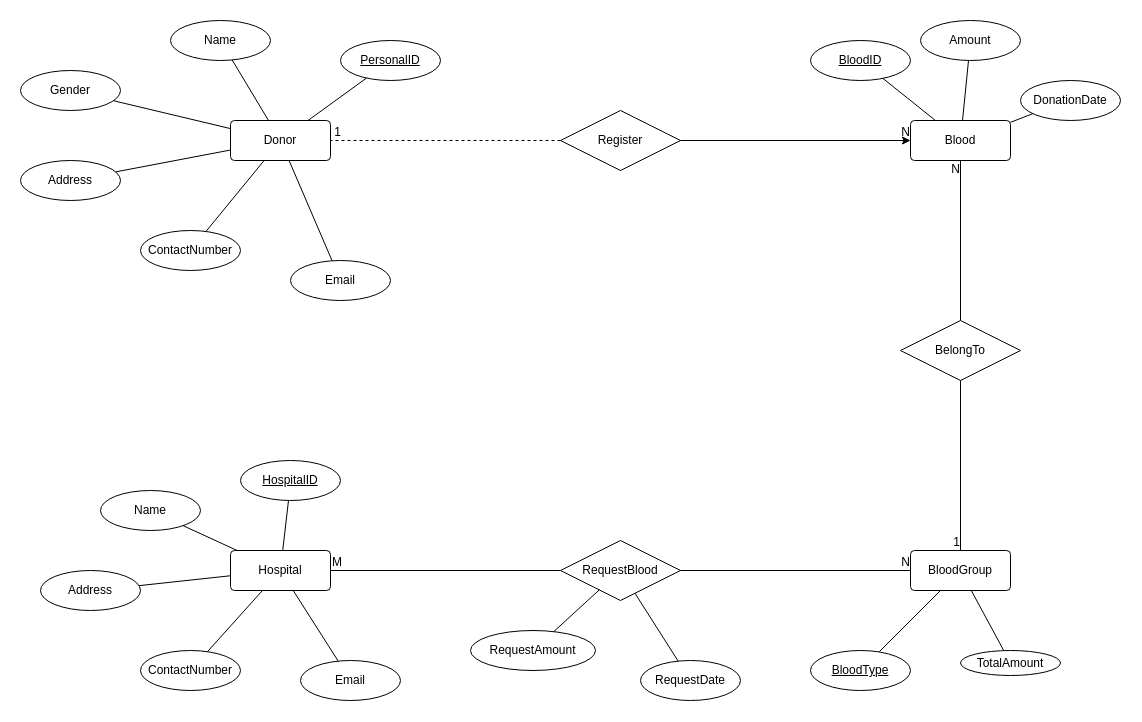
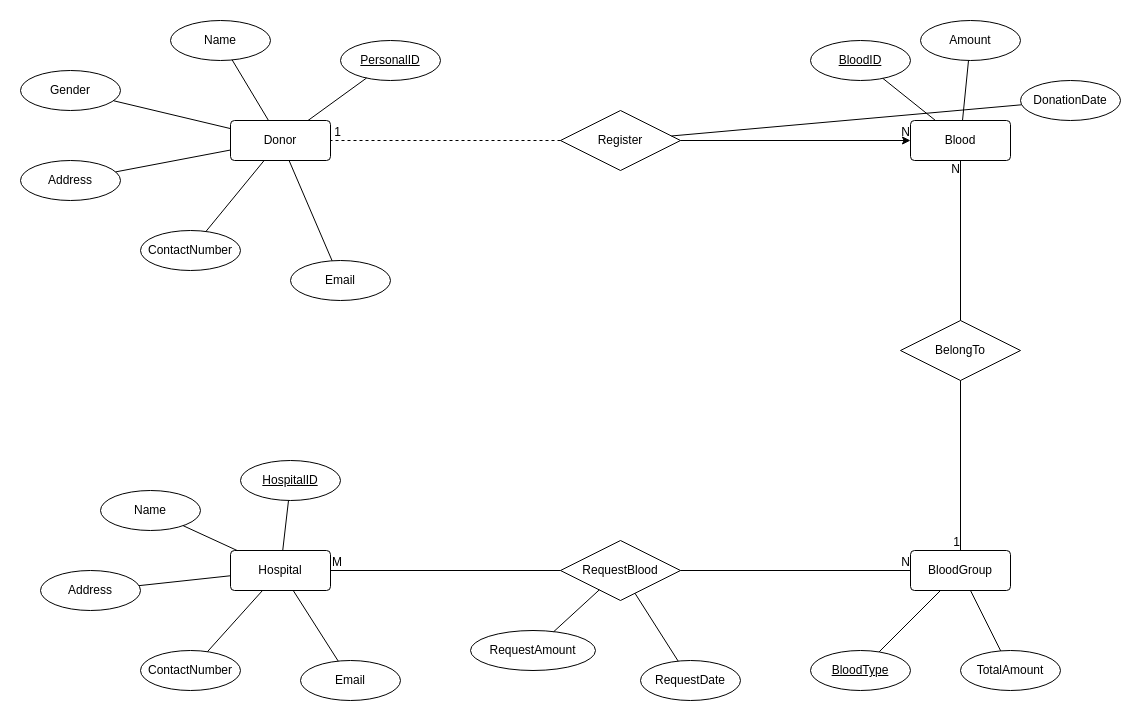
edge "DonationDate" -- "Blood": now "DonationDate" -- "Register"
node "TotalAmount": size 100x25 -> 100x40
